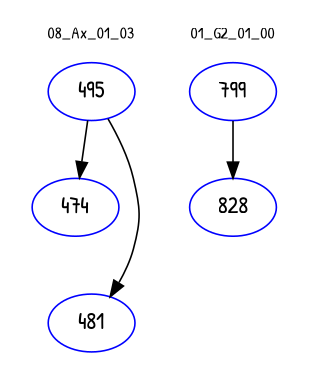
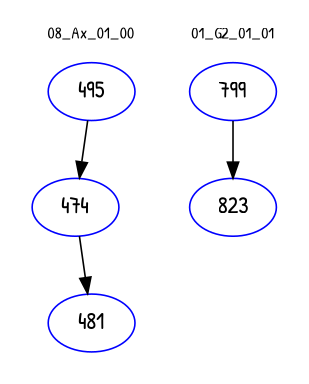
cluster "08_Ax_01_03": label "08_Ax_01_03" -> "08_Ax_01_00"
cluster "01_G2_01_00": label "01_G2_01_00" -> "01_G2_01_01"
edge "495" -> "481": now "474" -> "481"
node "828": label "828" -> "823"
